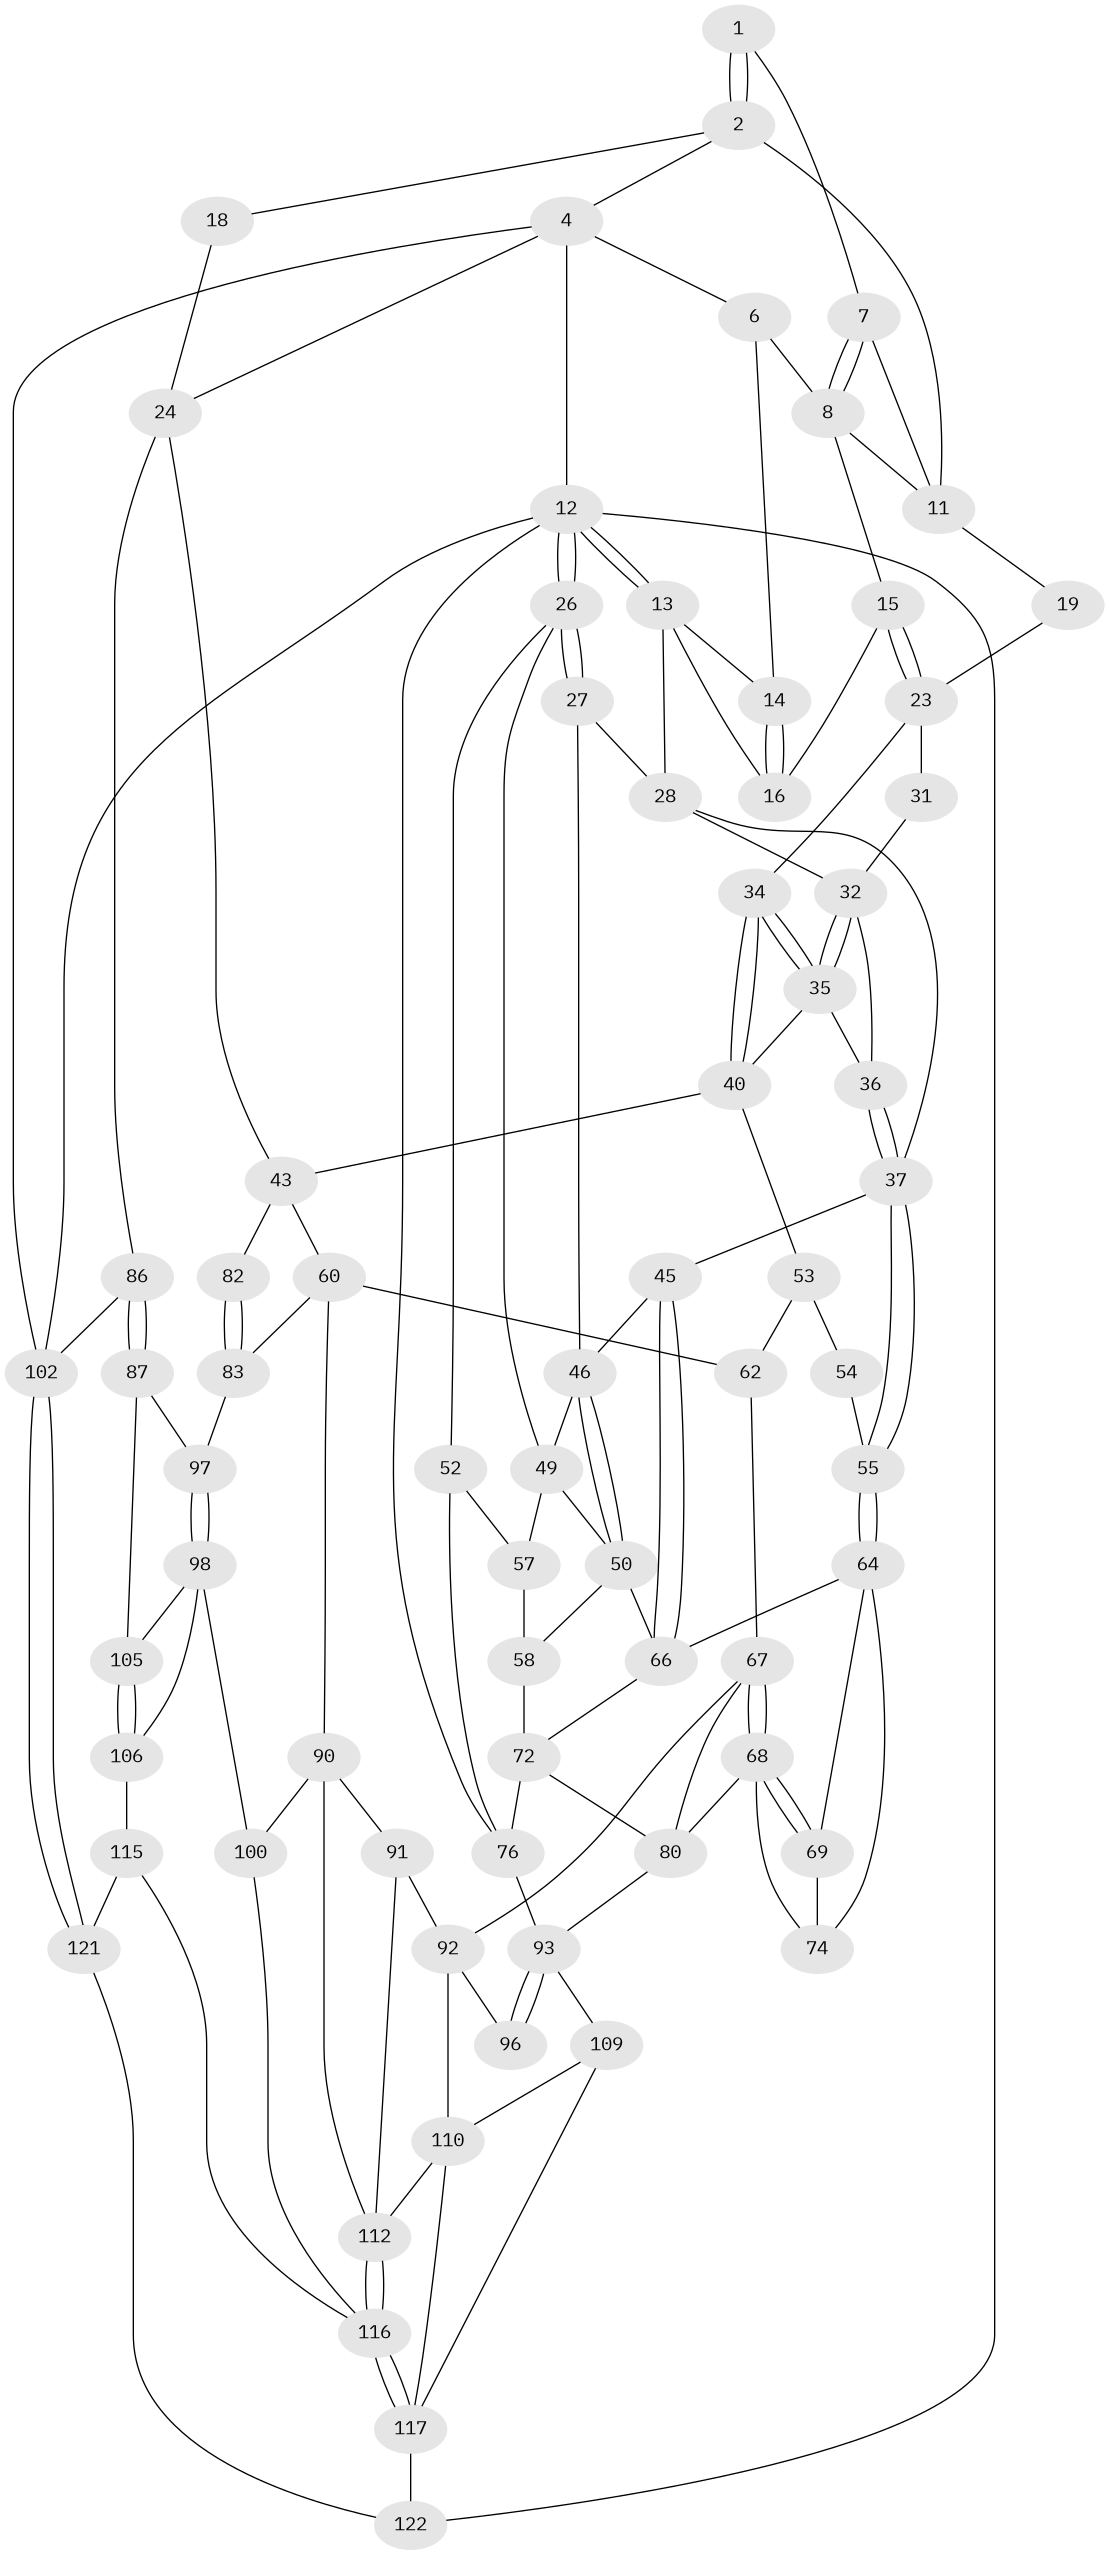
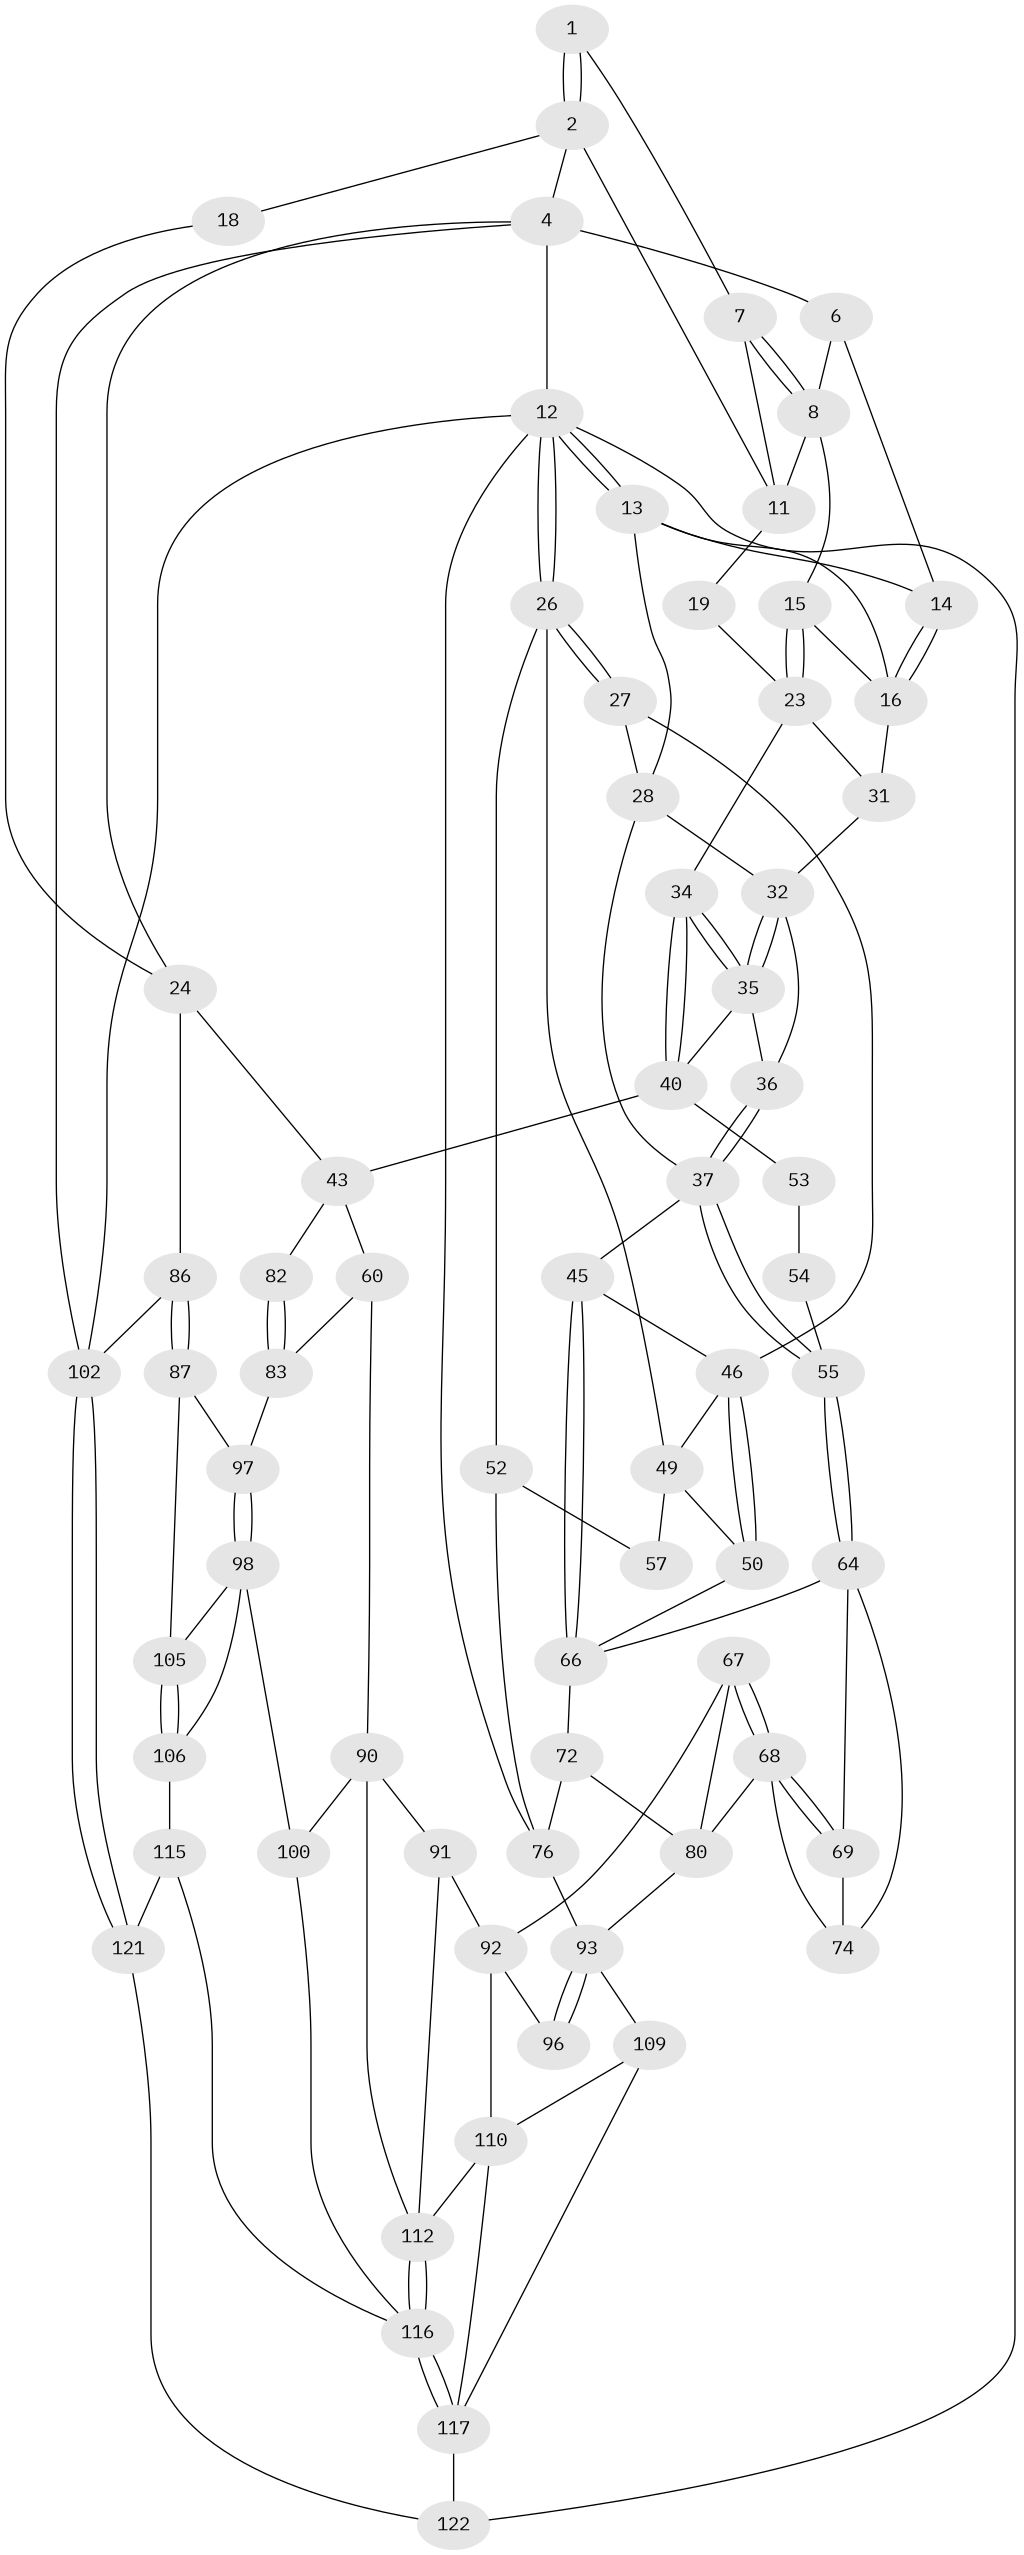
edge "16" -- "31": added
node "62": removed
node "58": removed
